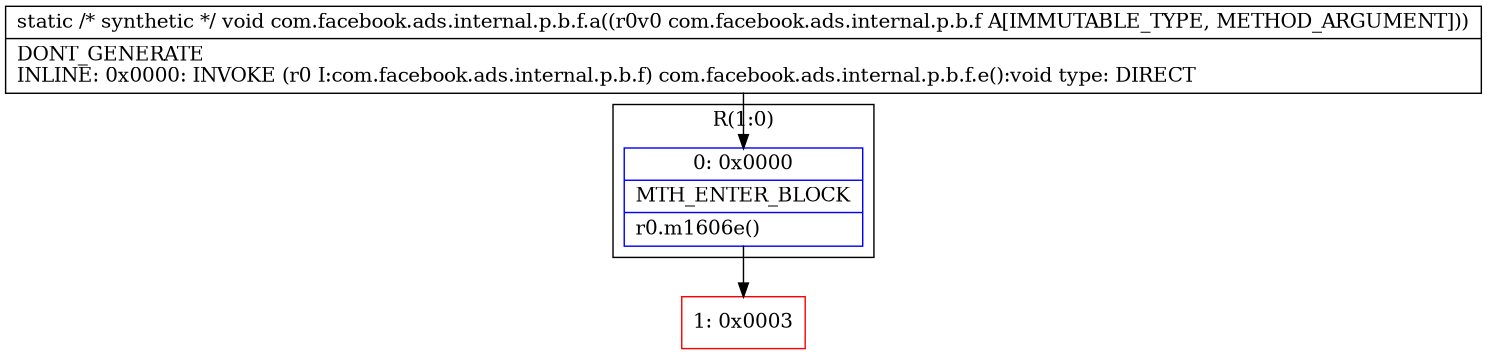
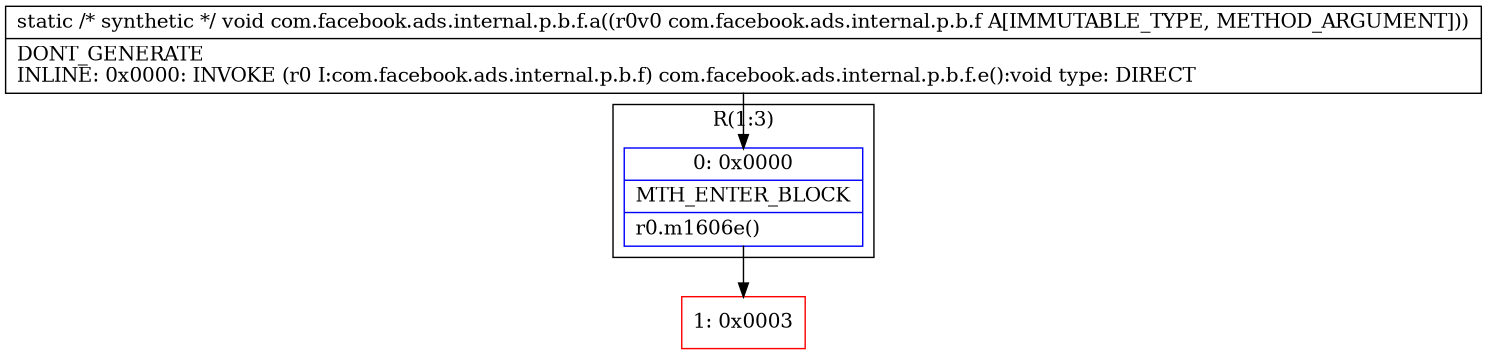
cluster "R(1:0)": label "R(1:0)" -> "R(1:3)"
